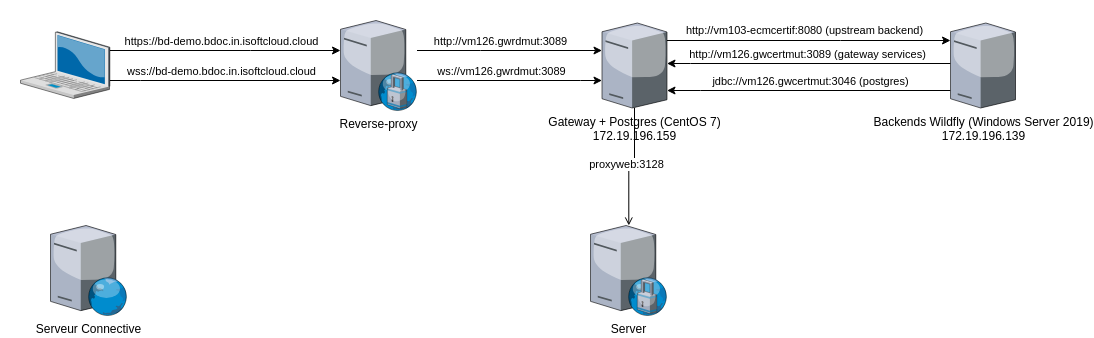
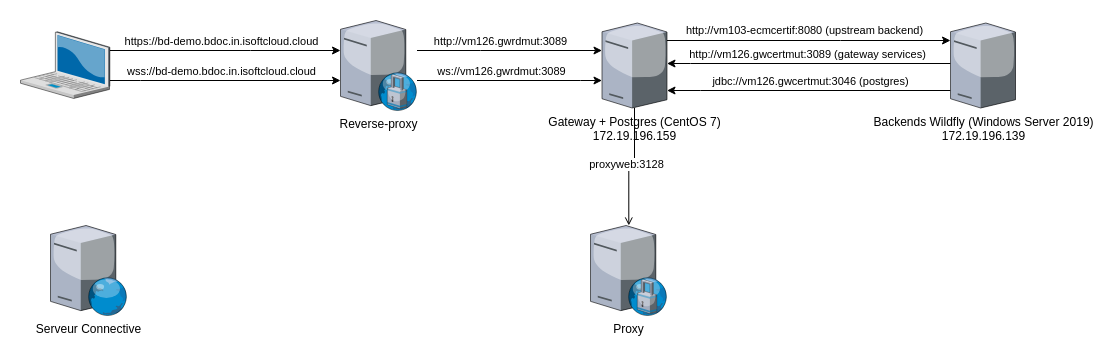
node "Server": label "Server" -> "Proxy"
